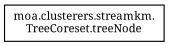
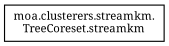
node "moa.clusterers.streamkm. TreeCoreset.treeNode": label "moa.clusterers.streamkm. TreeCoreset.treeNode" -> "moa.clusterers.streamkm. TreeCoreset.streamkm"
